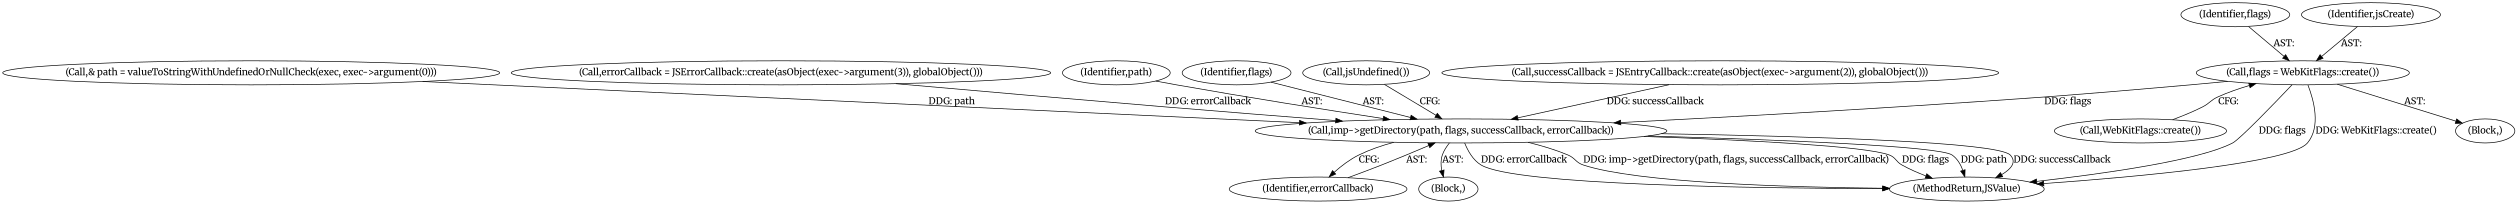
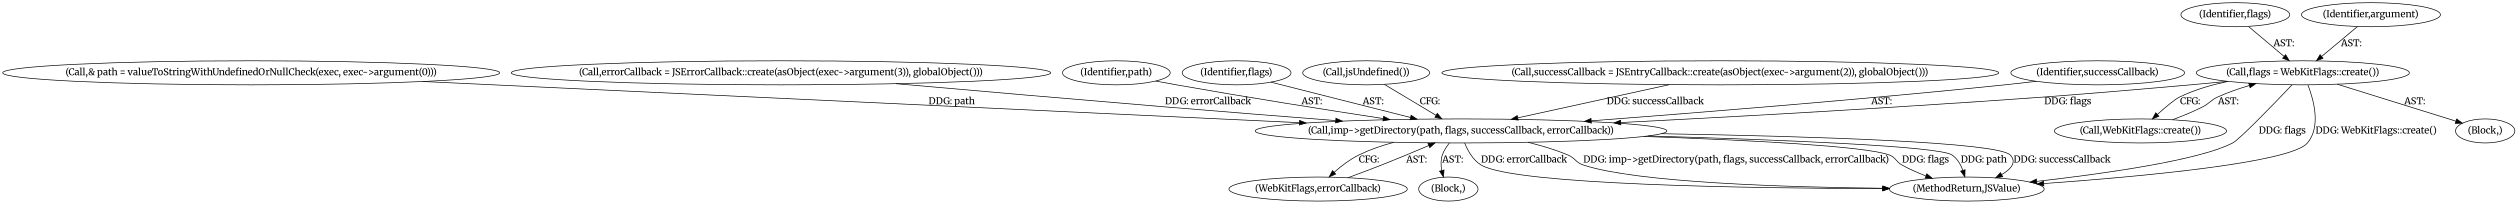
node "(Identifier,jsCreate)": label "(Identifier,jsCreate)" -> "(Identifier,argument)"
node "(Identifier,successCallback)": added
edge "(Call,flags = WebKitFlags::create())" -> "(Call,WebKitFlags::create())": added, label "CFG:"
edge "(Call,WebKitFlags::create())" -> "(Call,flags = WebKitFlags::create())": label "CFG: " -> "AST: "
node "(Identifier,errorCallback)": label "(Identifier,errorCallback)" -> "(WebKitFlags,errorCallback)"
